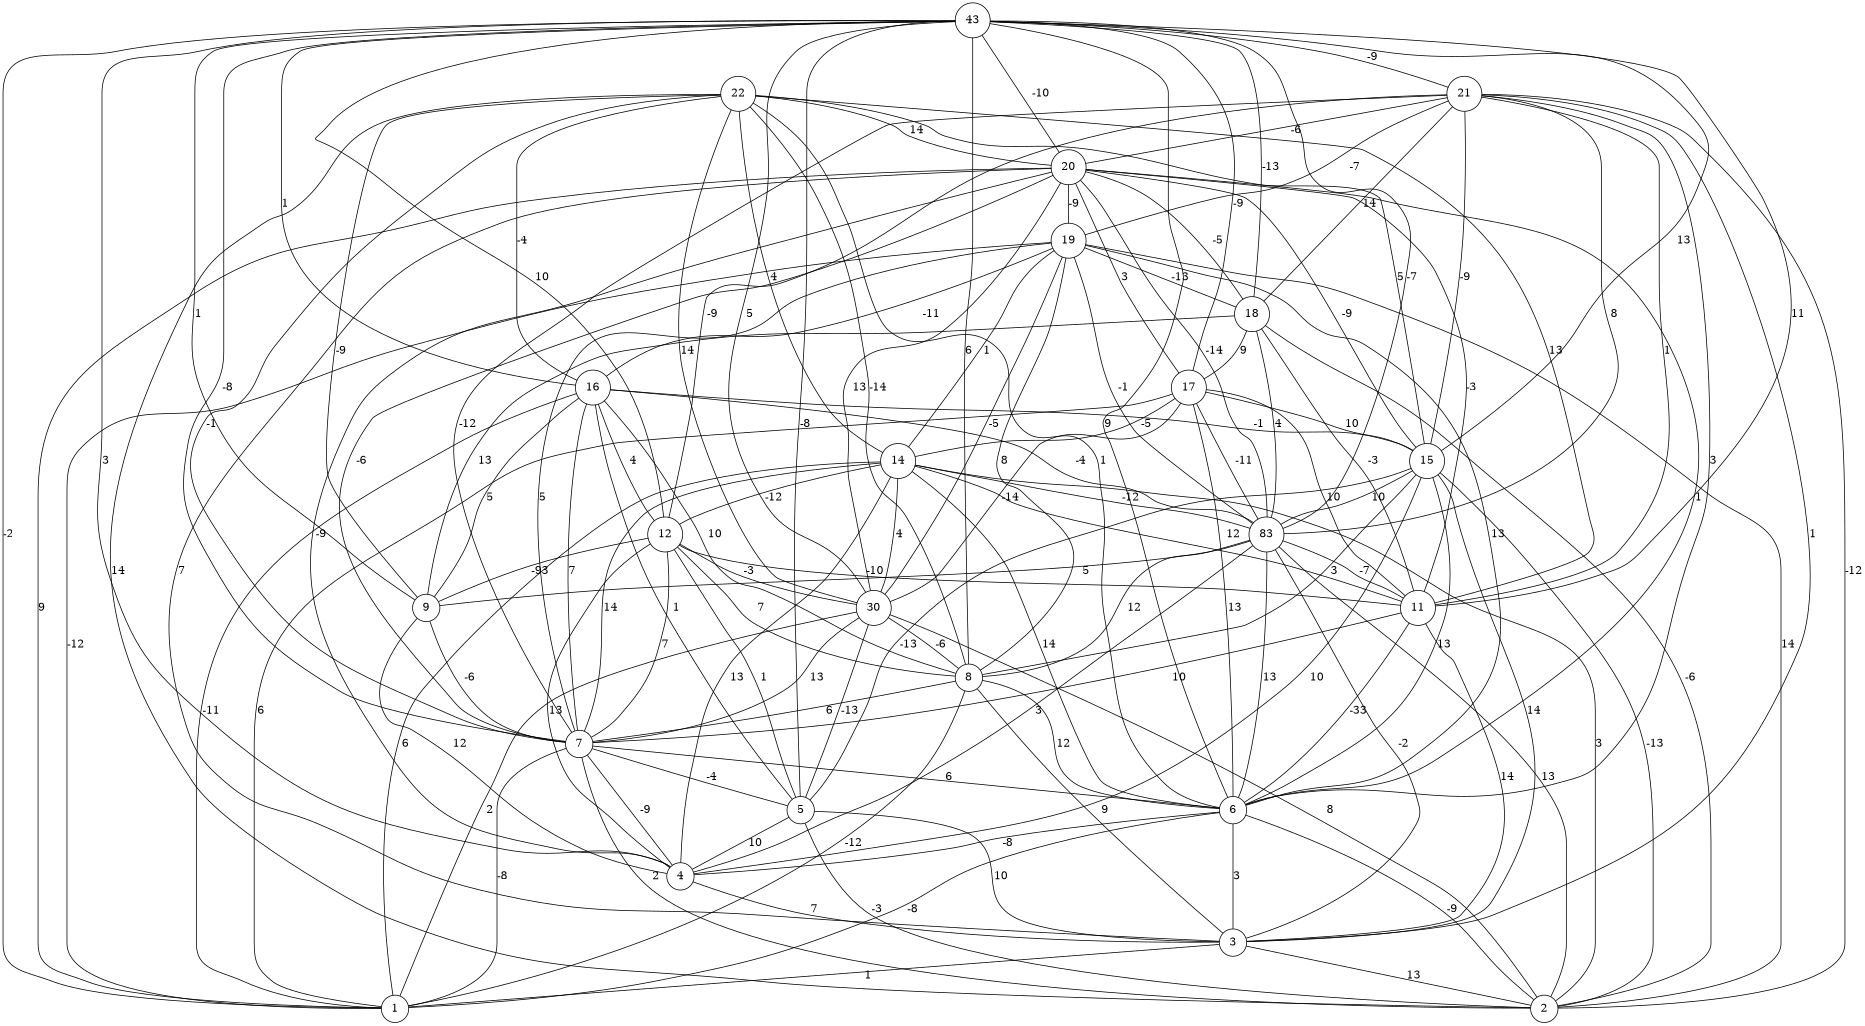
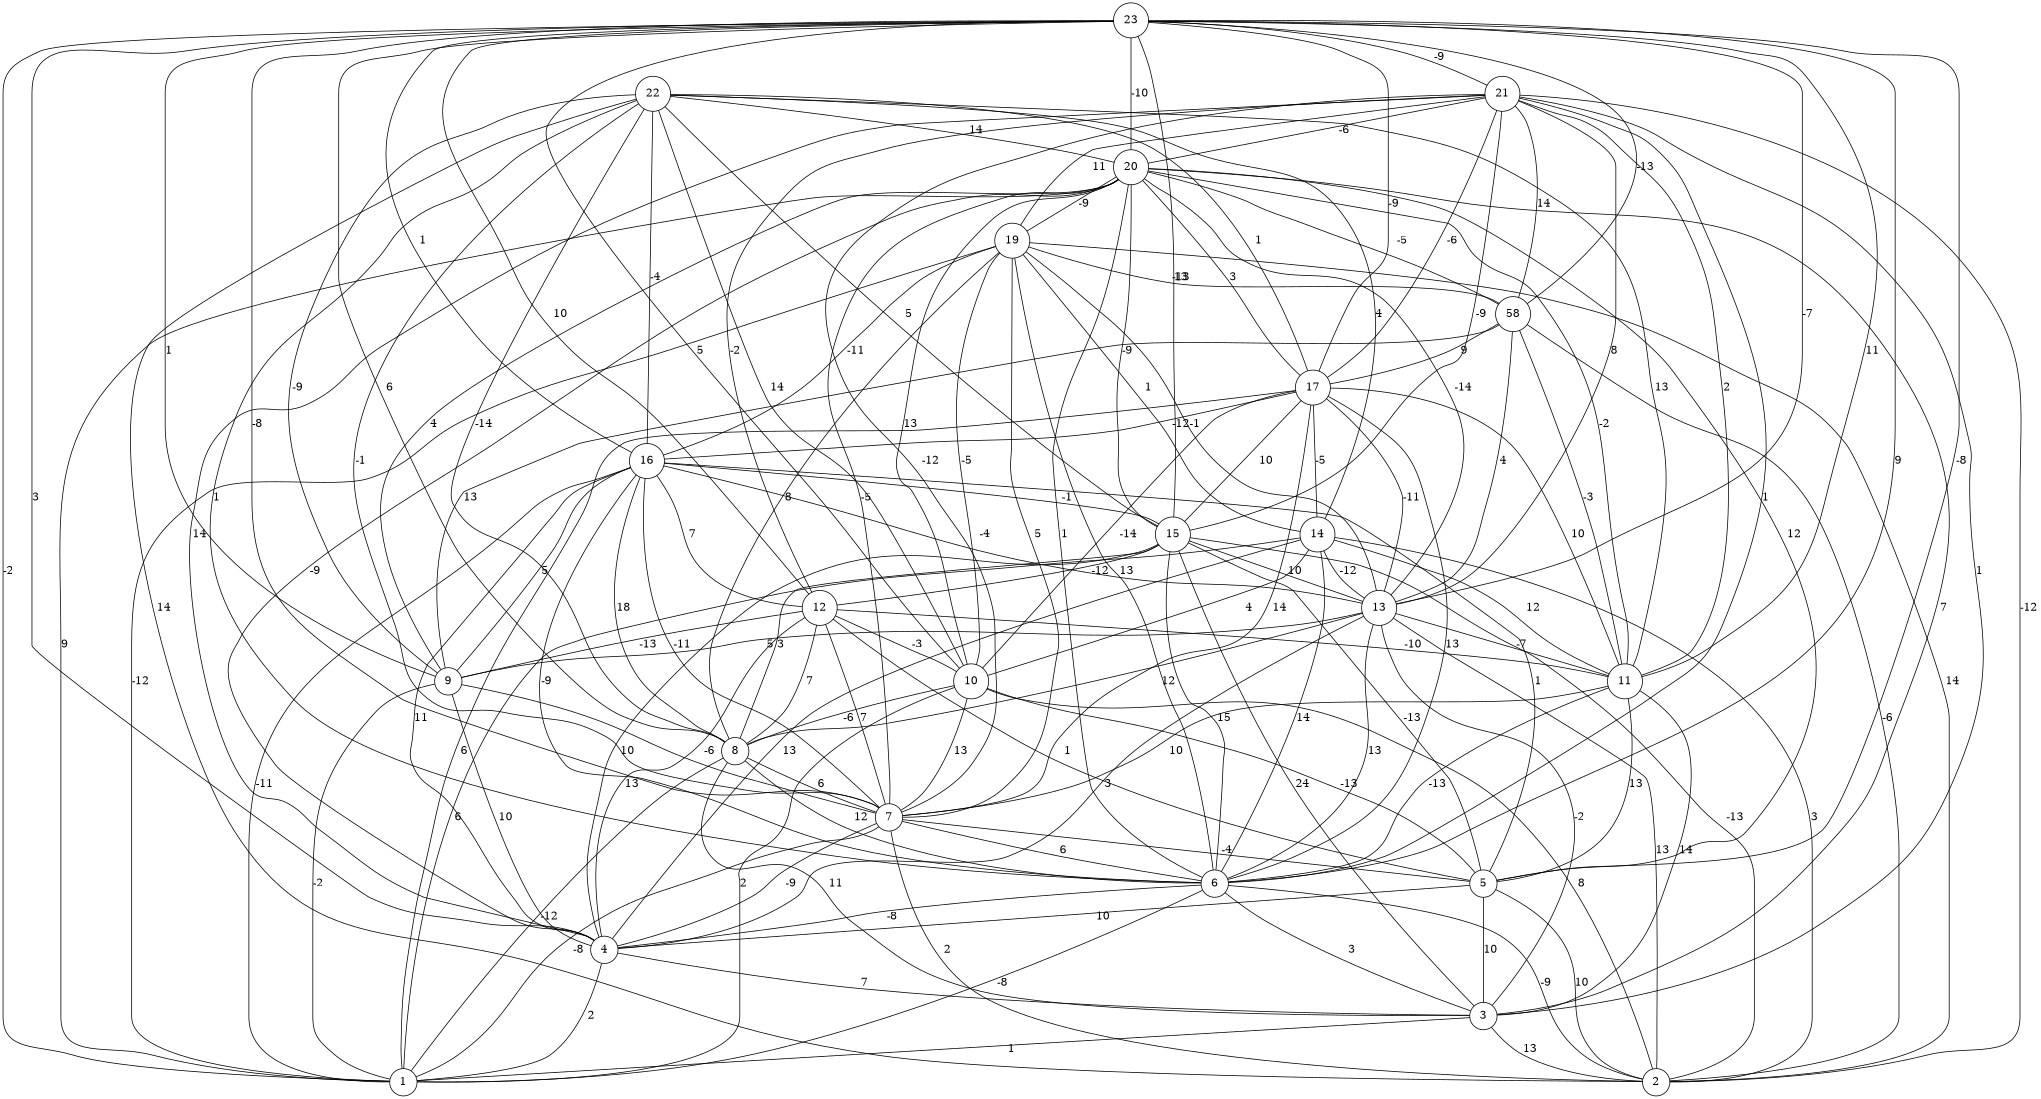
node "43": label "43" -> "23"
edge "22" -- "17": added, label "1"
edge "21" -- "19": label "-7" -> "11"
edge "21" -- "17": added, label "-6"
edge "21" -- "4": added, label "14"
edge "20" -- "9": added, label "4"
edge "21" -- "12": label "-9" -> "-2"
node "18": label "18" -> "58"
edge "21" -- "11": label "1" -> "2"
edge "20" -- "11": label "-3" -> "-2"
edge "20" -- "5": added, label "12"
edge "17" -- "16": added, label "-12"
edge "20" -- "7": label "-6" -> "-5"
edge "16" -- "12": label "4" -> "7"
edge "21" -- "6": label "3" -> "1"
edge "14" -- "12": now "15" -- "12"
edge "14" -- "7": now "17" -- "7"
edge "16" -- "8": label "10" -> "18"
node "83": label "83" -> "13"
edge "12" -- "9": label "-93" -> "-13"
edge "16" -- "7": label "7" -> "-11"
node "30": label "30" -> "10"
edge "15" -- "6": label "13" -> "15"
edge "11" -- "6": label "-33" -> "-13"
edge "15" -- "3": label "14" -> "24"
edge "16" -- "4": added, label "11"
edge "9" -- "4": label "12" -> "10"
edge "8" -- "3": label "9" -> "11"
edge "16" -- "6": added, label "-9"
edge "11" -- "5": added, label "13"
edge "9" -- "1": added, label "-2"
edge "5" -- "2": label "-3" -> "10"
edge "4" -- "1": added, label "2"
